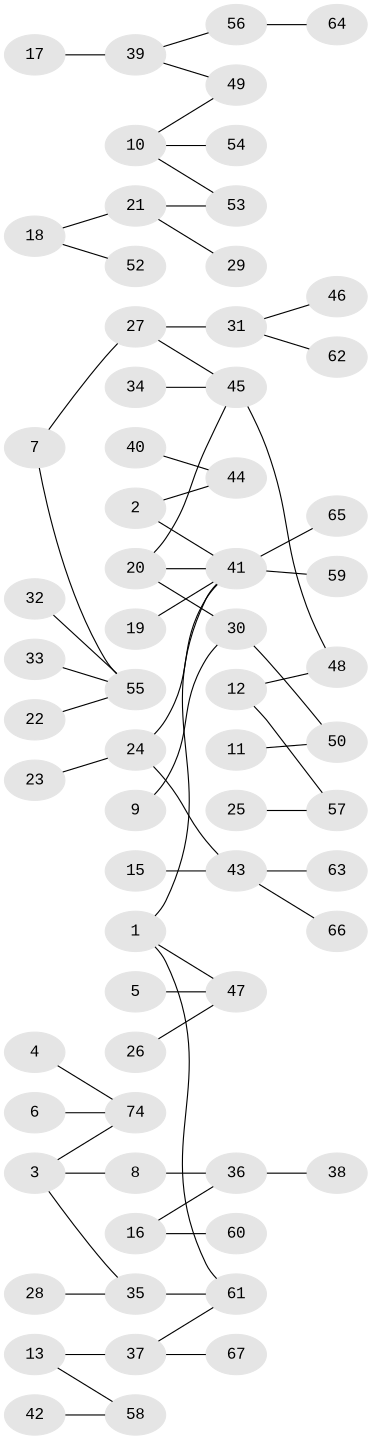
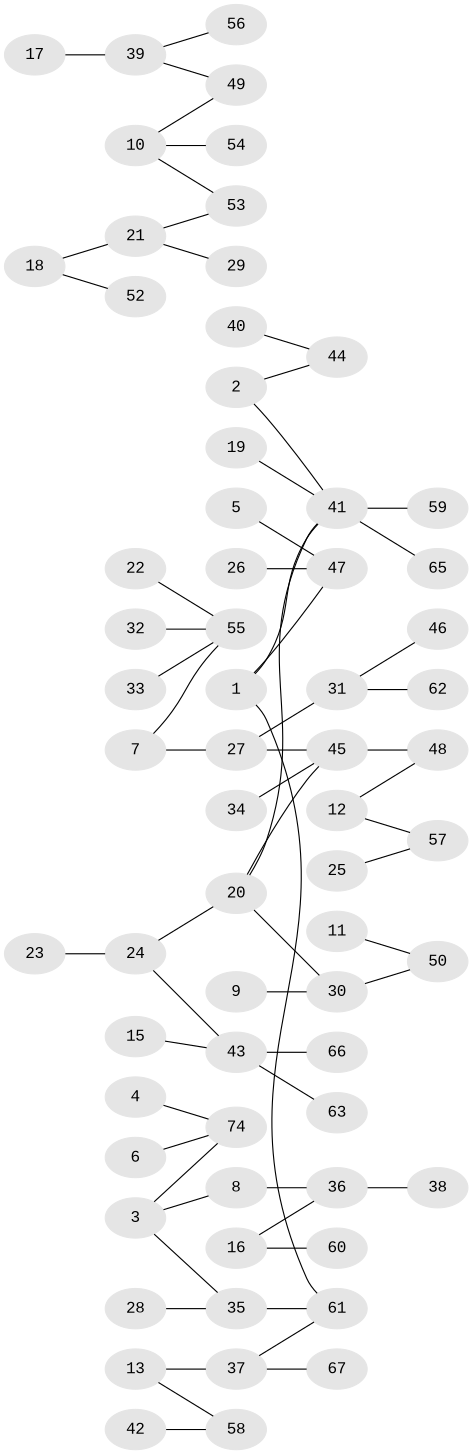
node "64": removed
edge "41" -- "24": now "20" -- "24"
